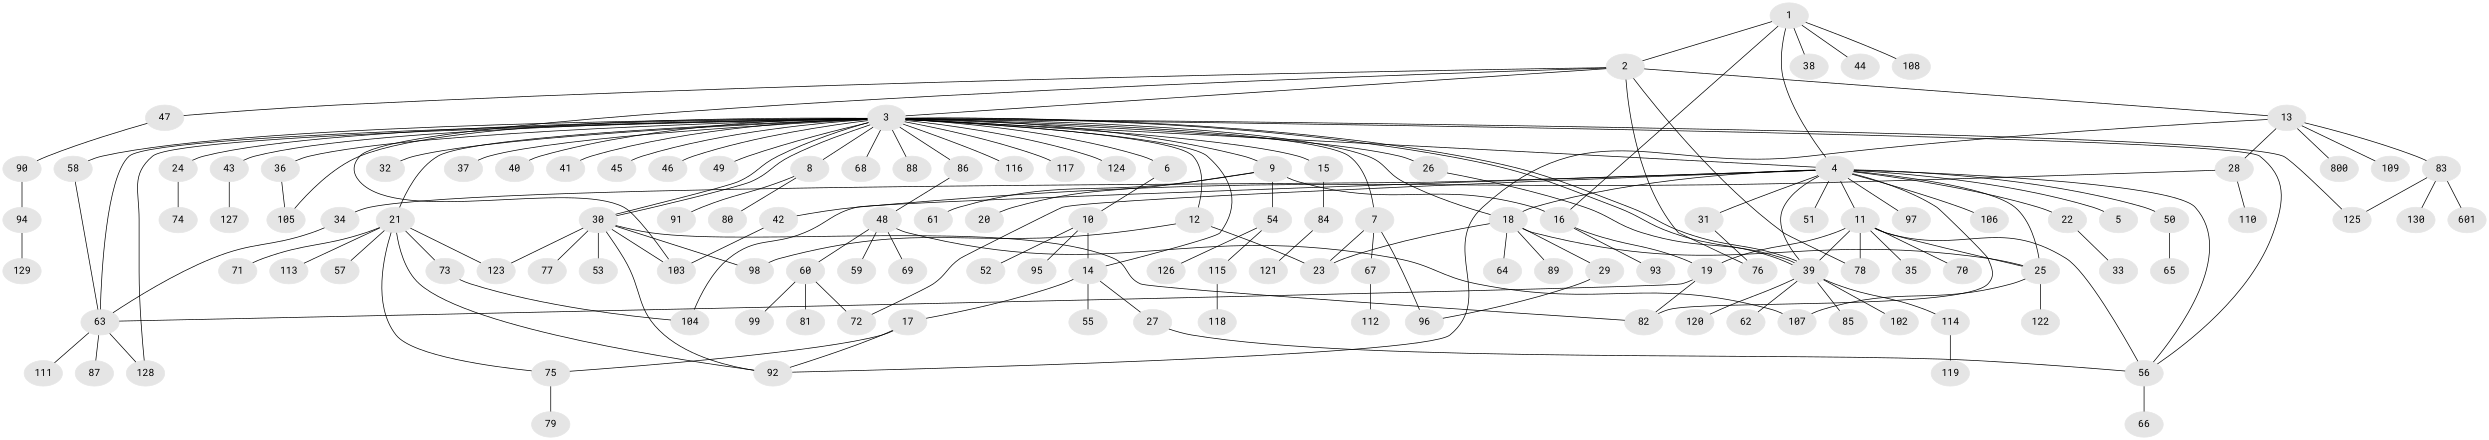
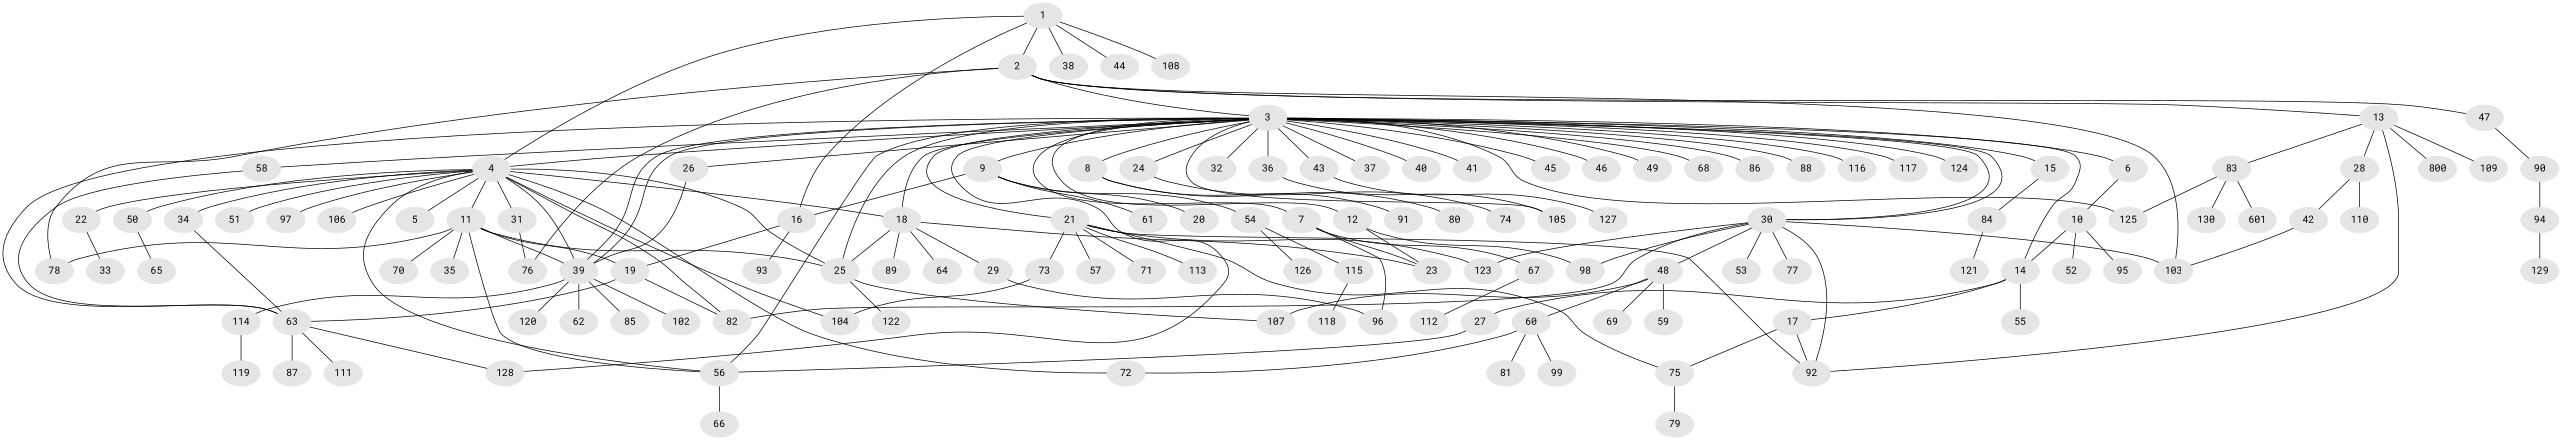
edge "3" -- "25": added
edge "86" -- "48": now "30" -- "48"
